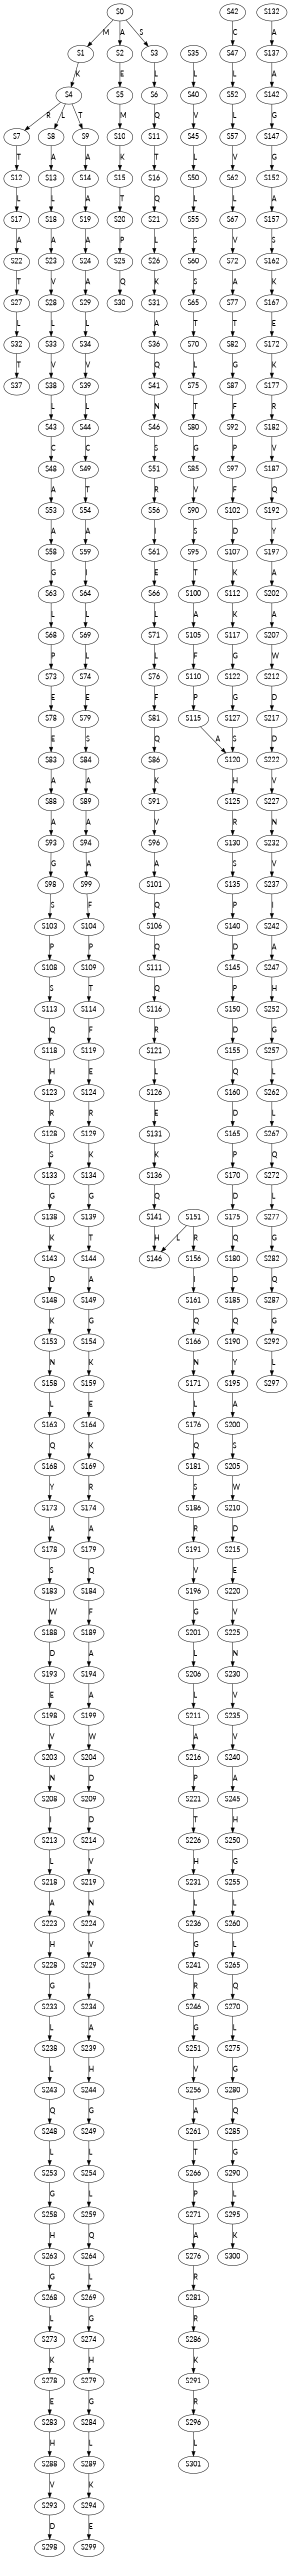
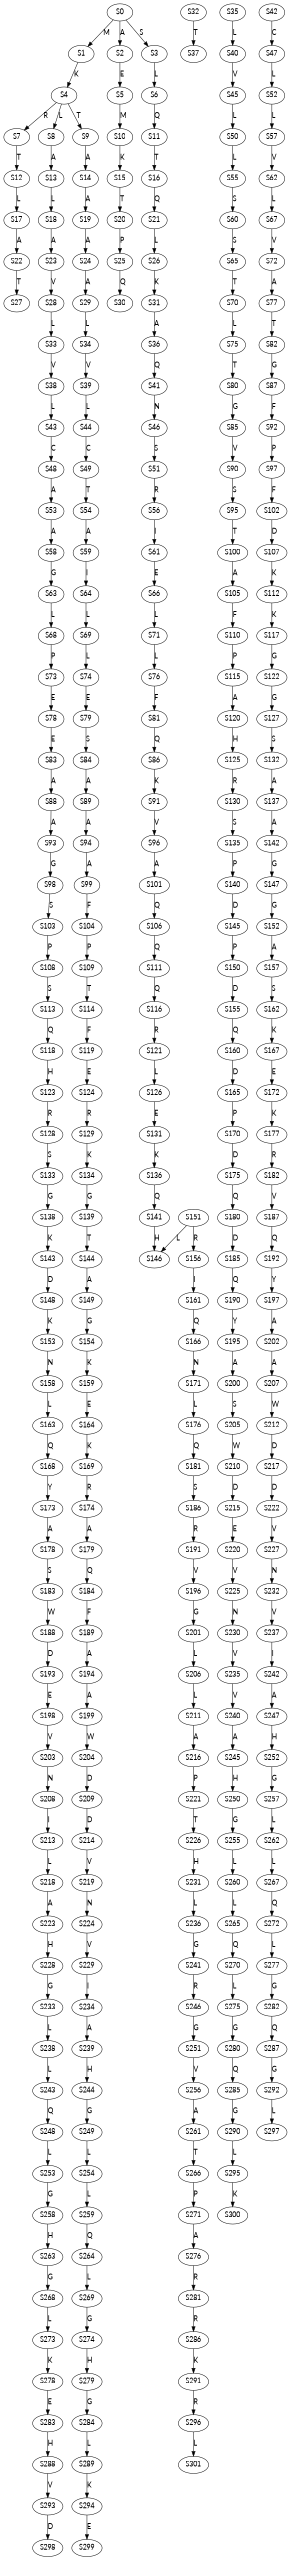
edge "S27" -> "S32": removed, label "L"
edge "S127" -> "S120": now "S127" -> "S132"
